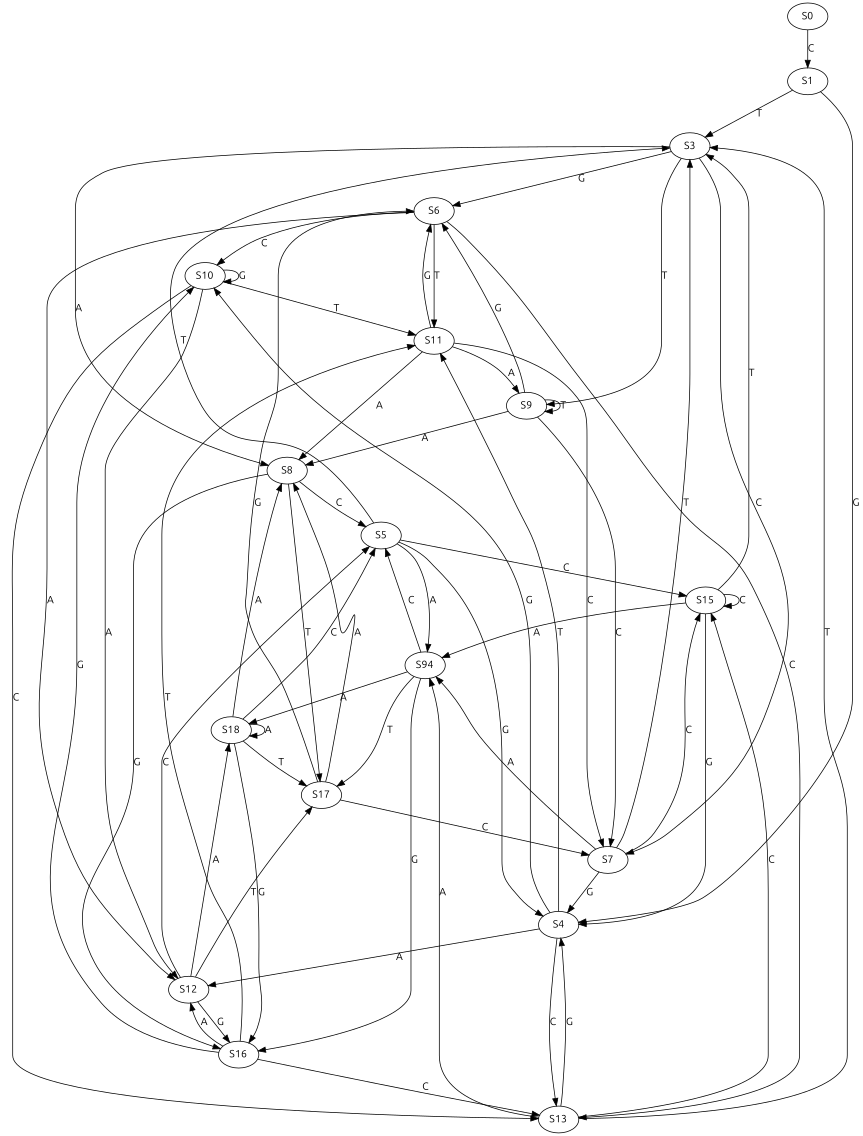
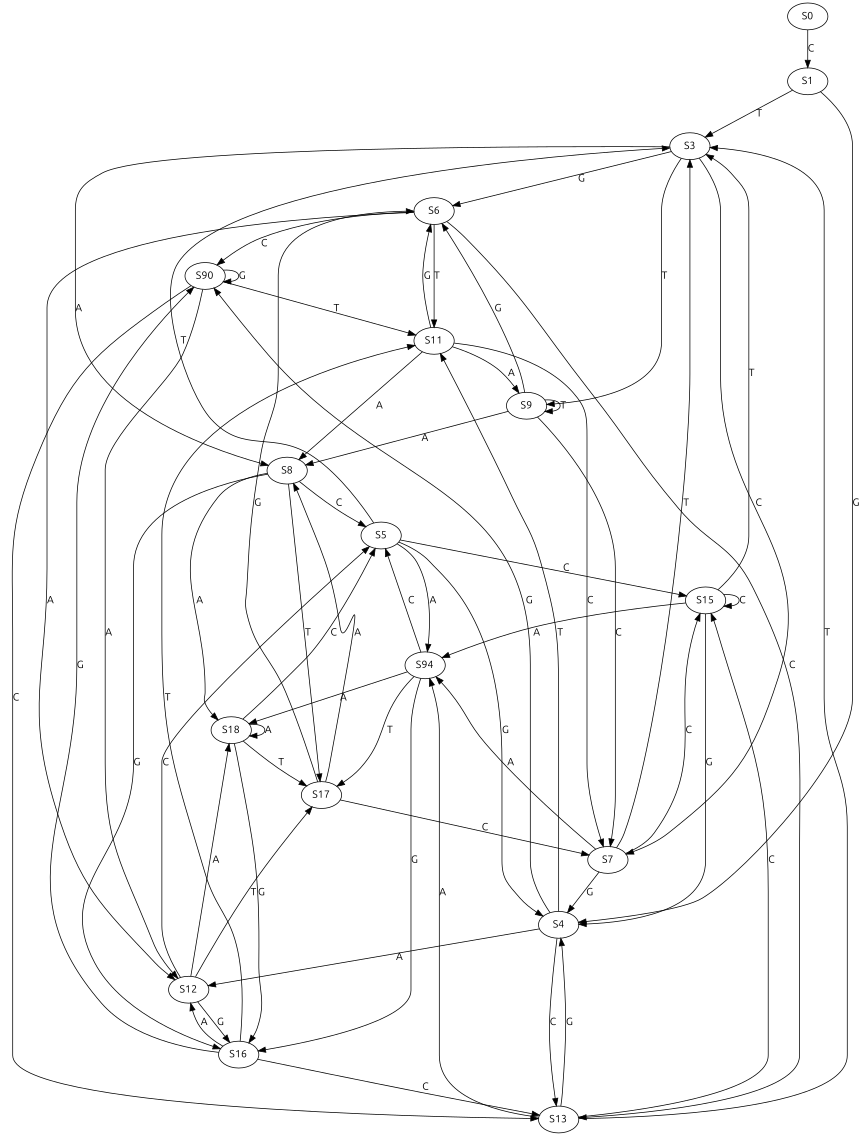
node "S10": label "S10" -> "S90"
edge "S18" -> "S8": reversed
